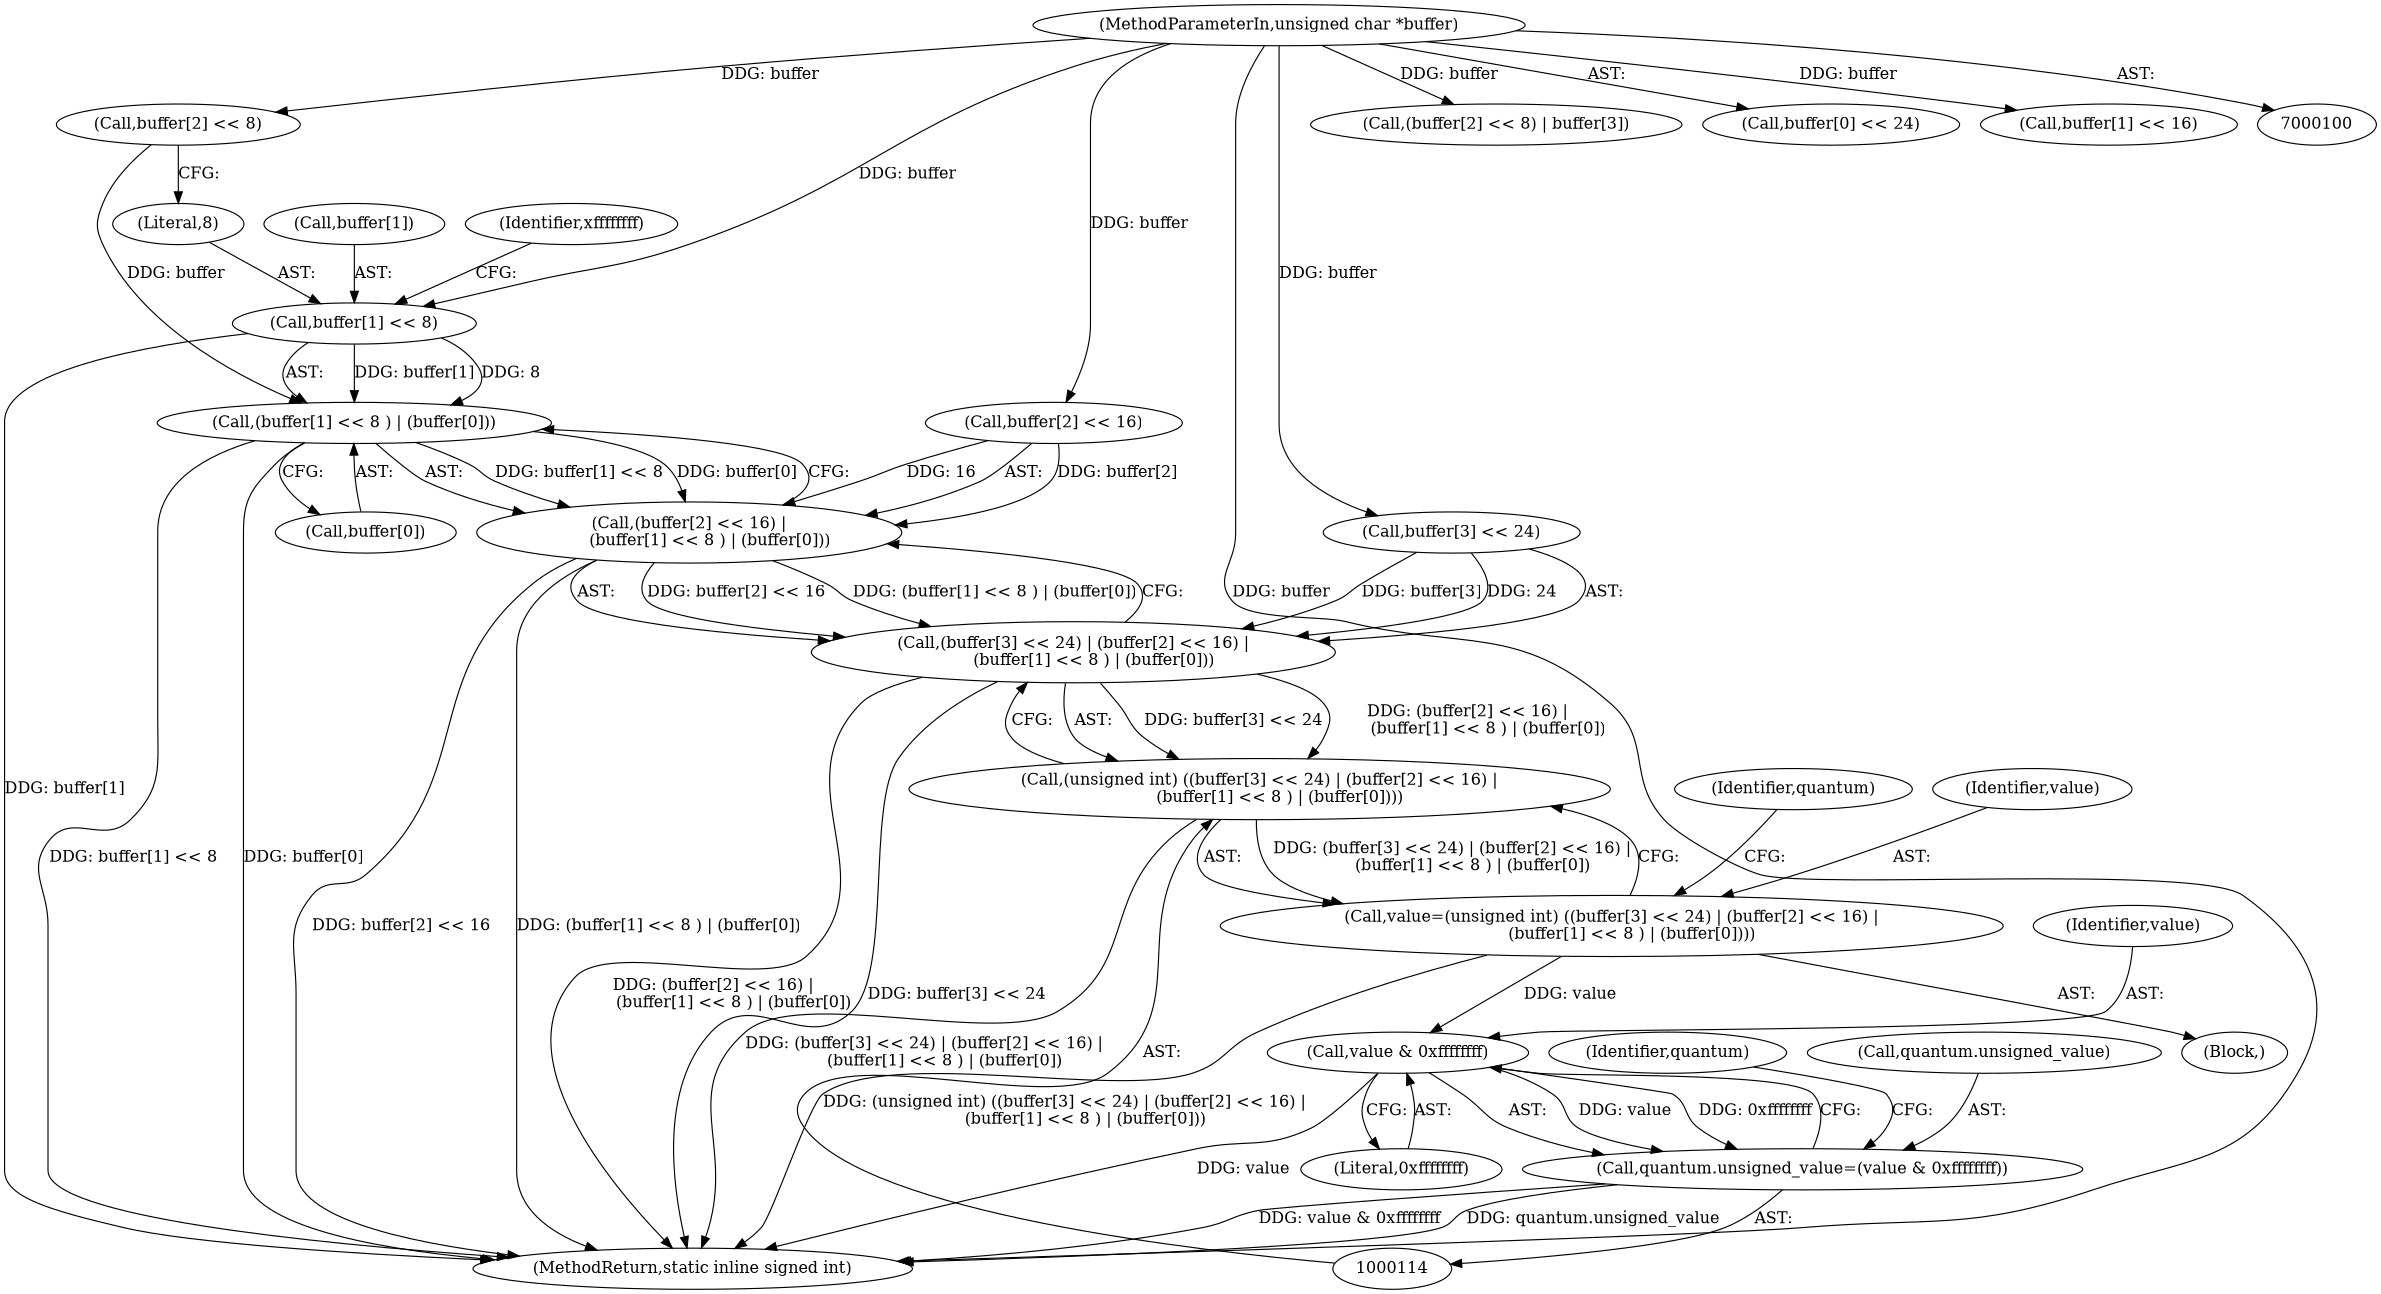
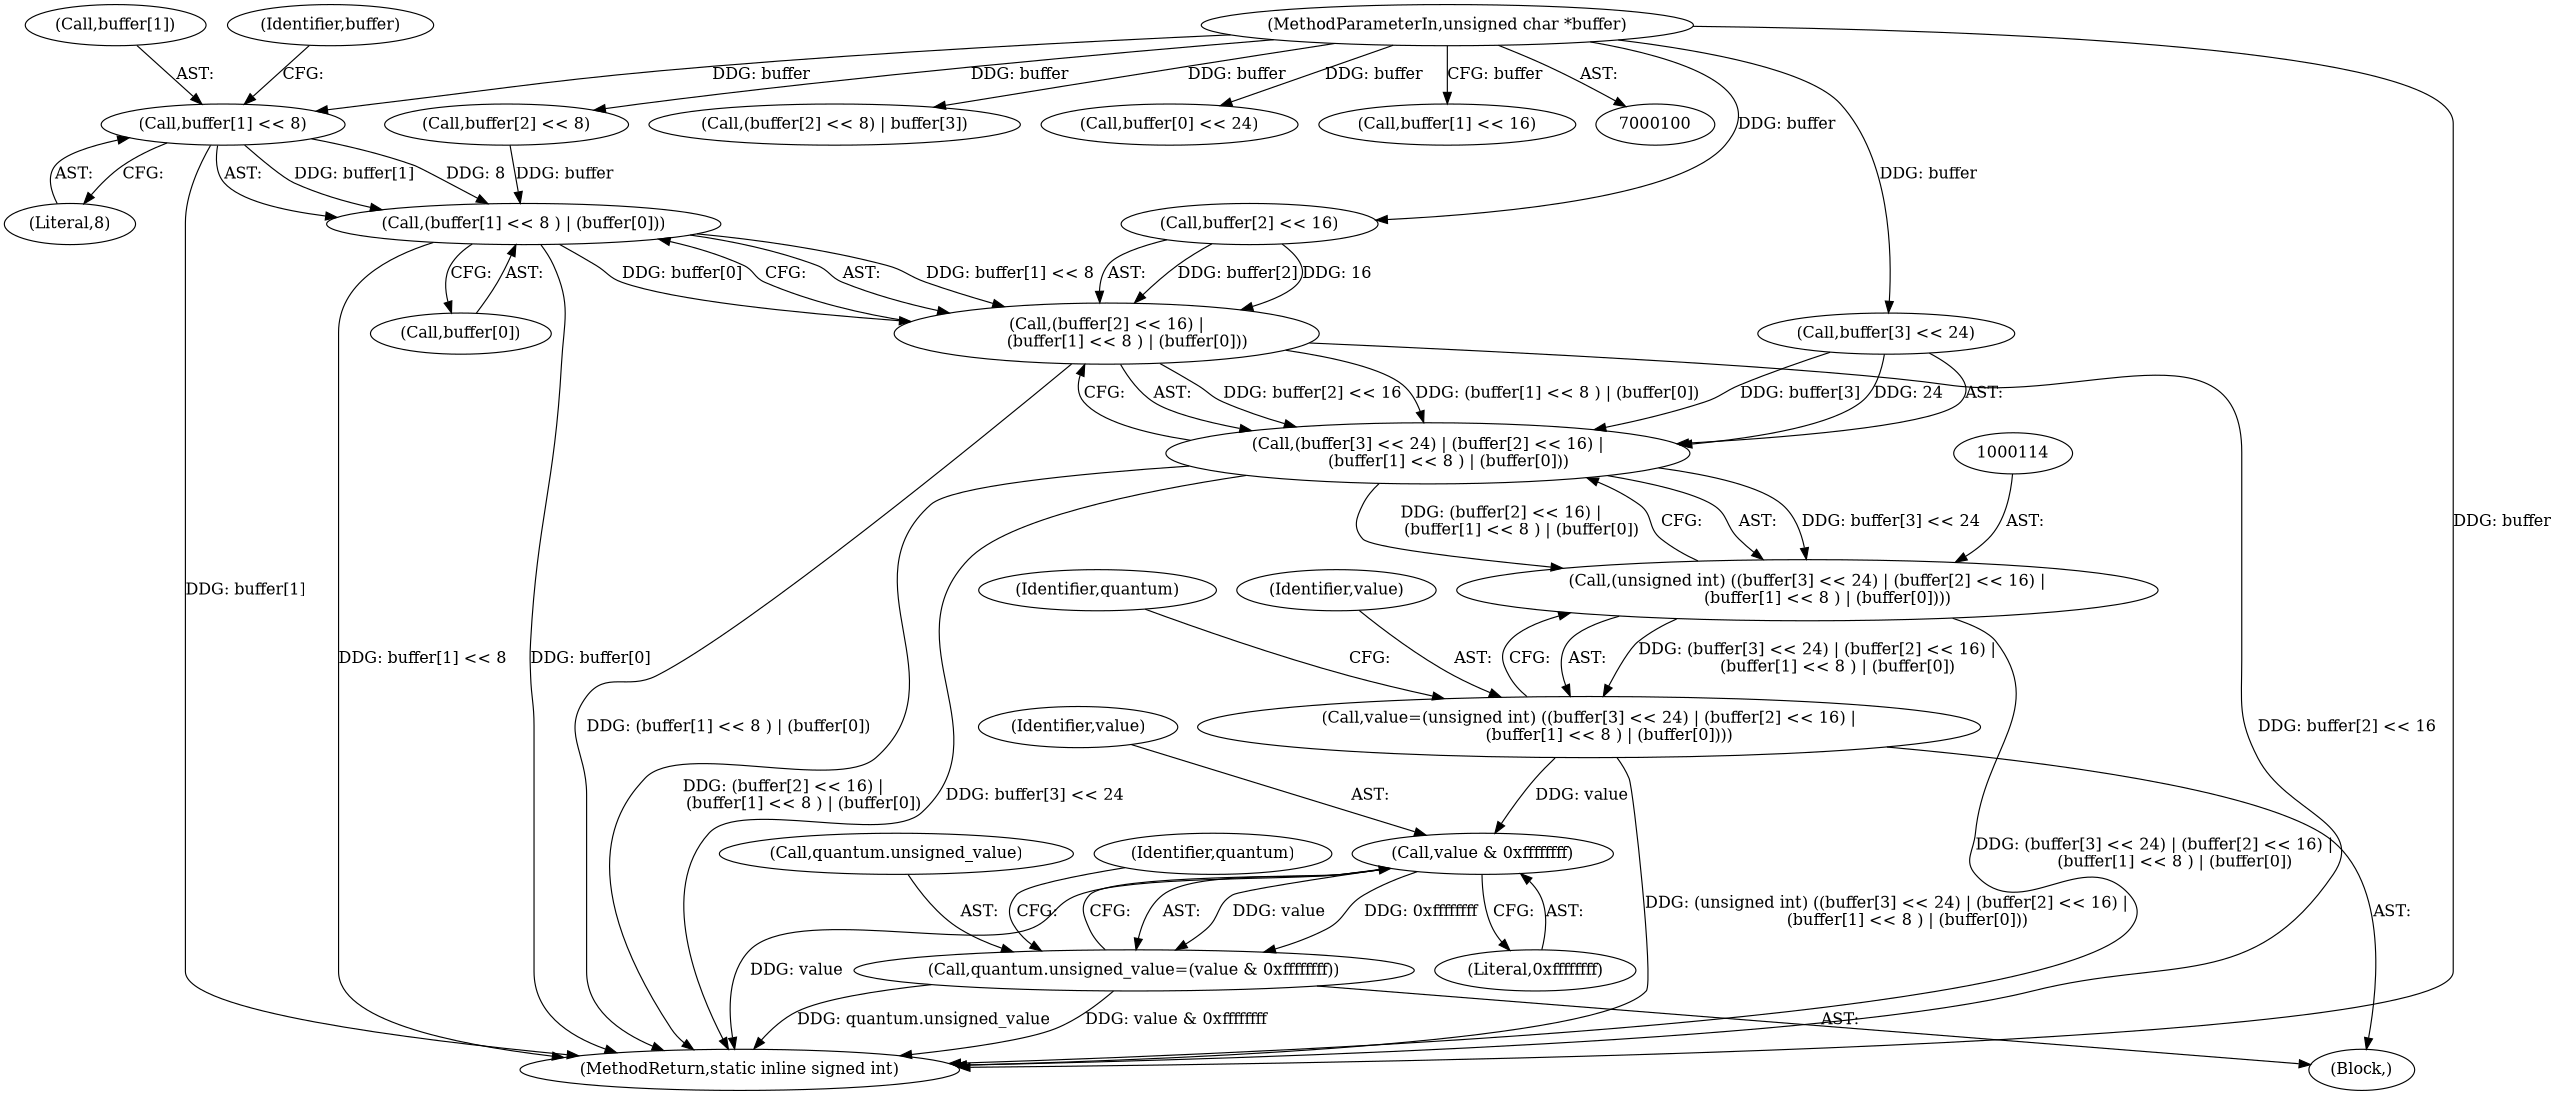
edge "(MethodParameterIn,unsigned char *buffer)" -> "(Call,buffer[0] << 24)": label "AST: " -> "DDG: buffer"
edge "(MethodParameterIn,unsigned char *buffer)" -> "(Call,buffer[1] << 16)": label "DDG: buffer" -> "CFG: buffer"
edge "(Call,buffer[2] << 8)" -> "(Literal,8)": now "(Call,buffer[1] << 8)" -> "(Literal,8)"
node "(Identifier,xffffffff)": label "(Identifier,xffffffff)" -> "(Identifier,buffer)"
edge "(Call,quantum.unsigned_value=(value & 0xffffffff))" -> "1000114": now "(Call,quantum.unsigned_value=(value & 0xffffffff))" -> "(Block,)"
